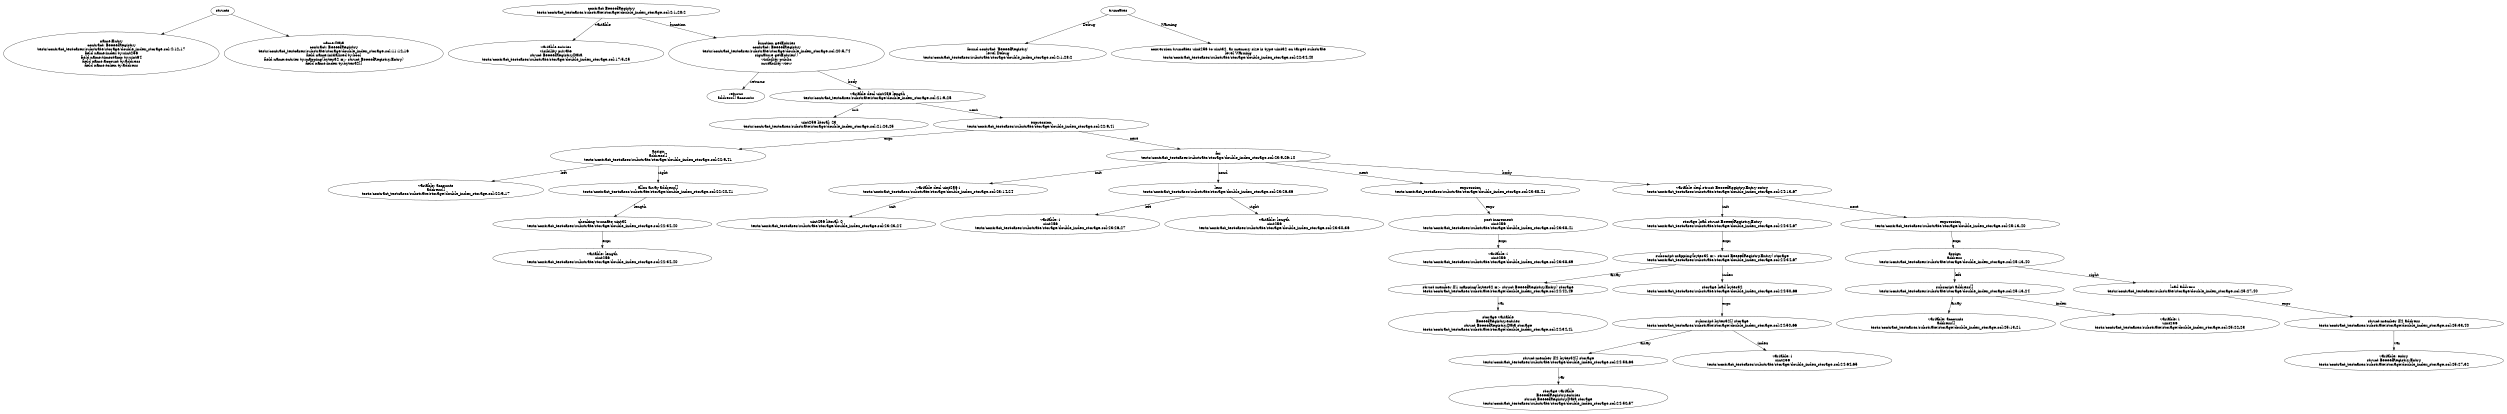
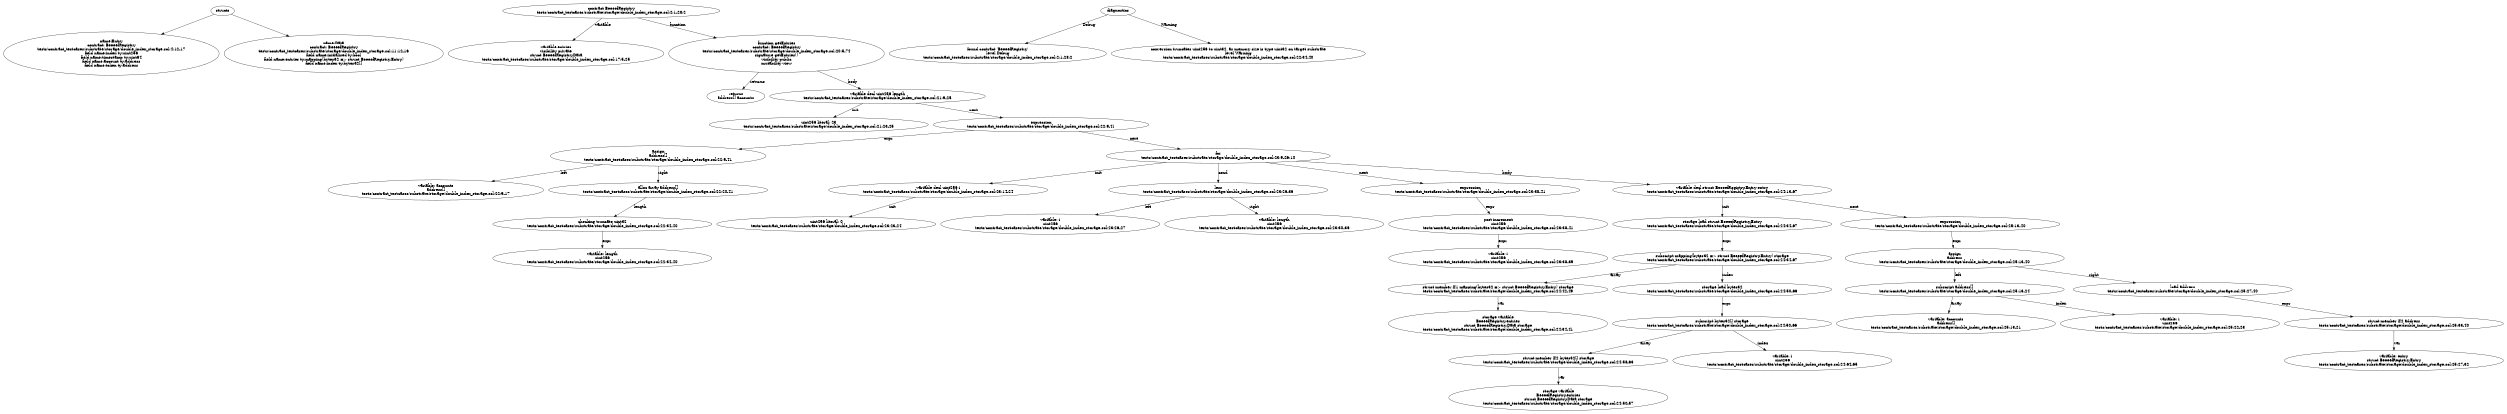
node "truncates": label "truncates" -> "diagnostics"
